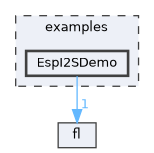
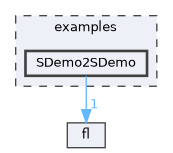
node "EspI2SDemo": label "EspI2SDemo" -> "SDemo2SDemo"
